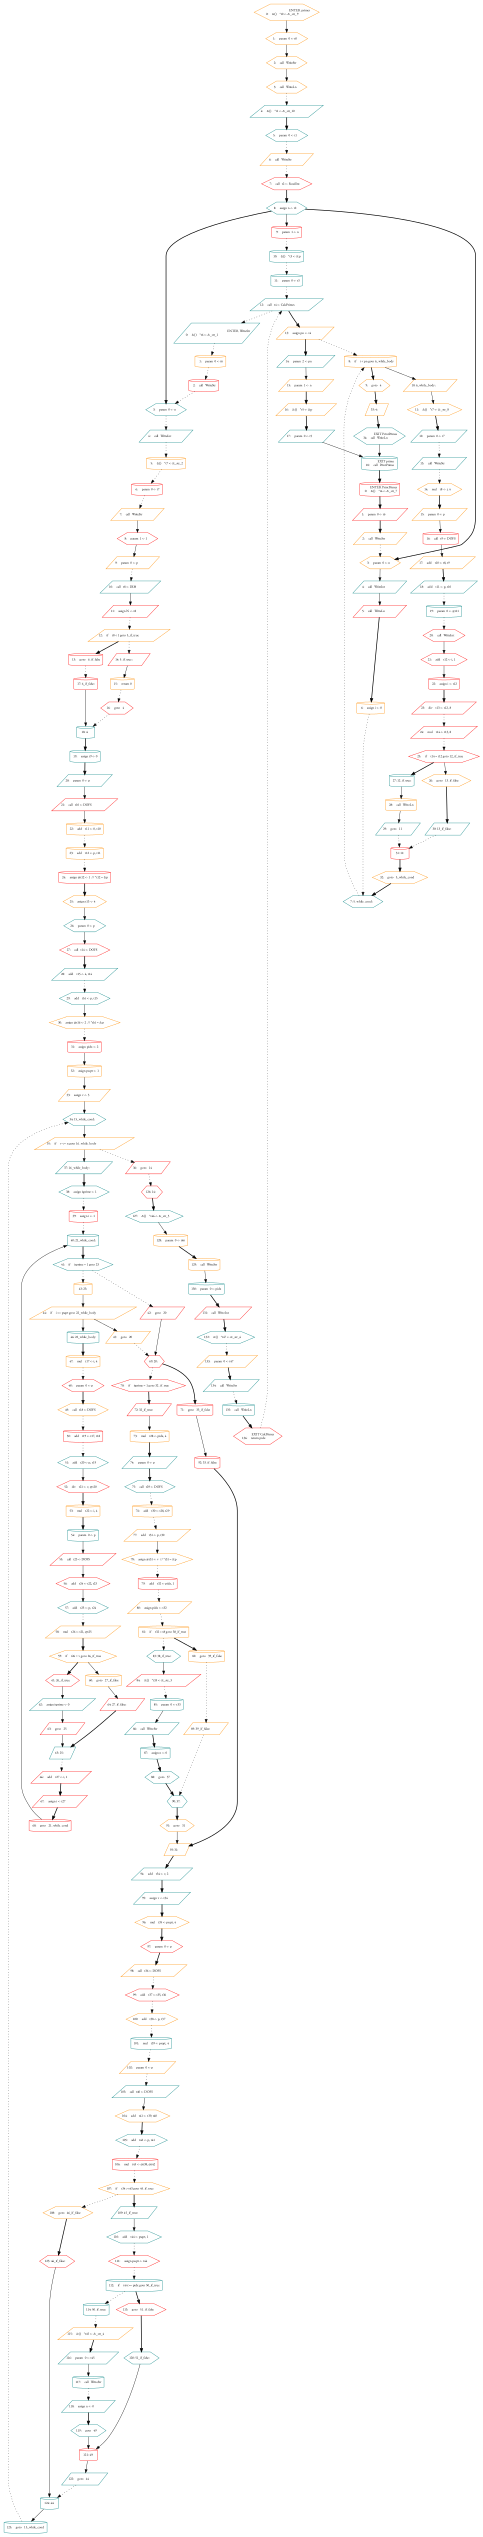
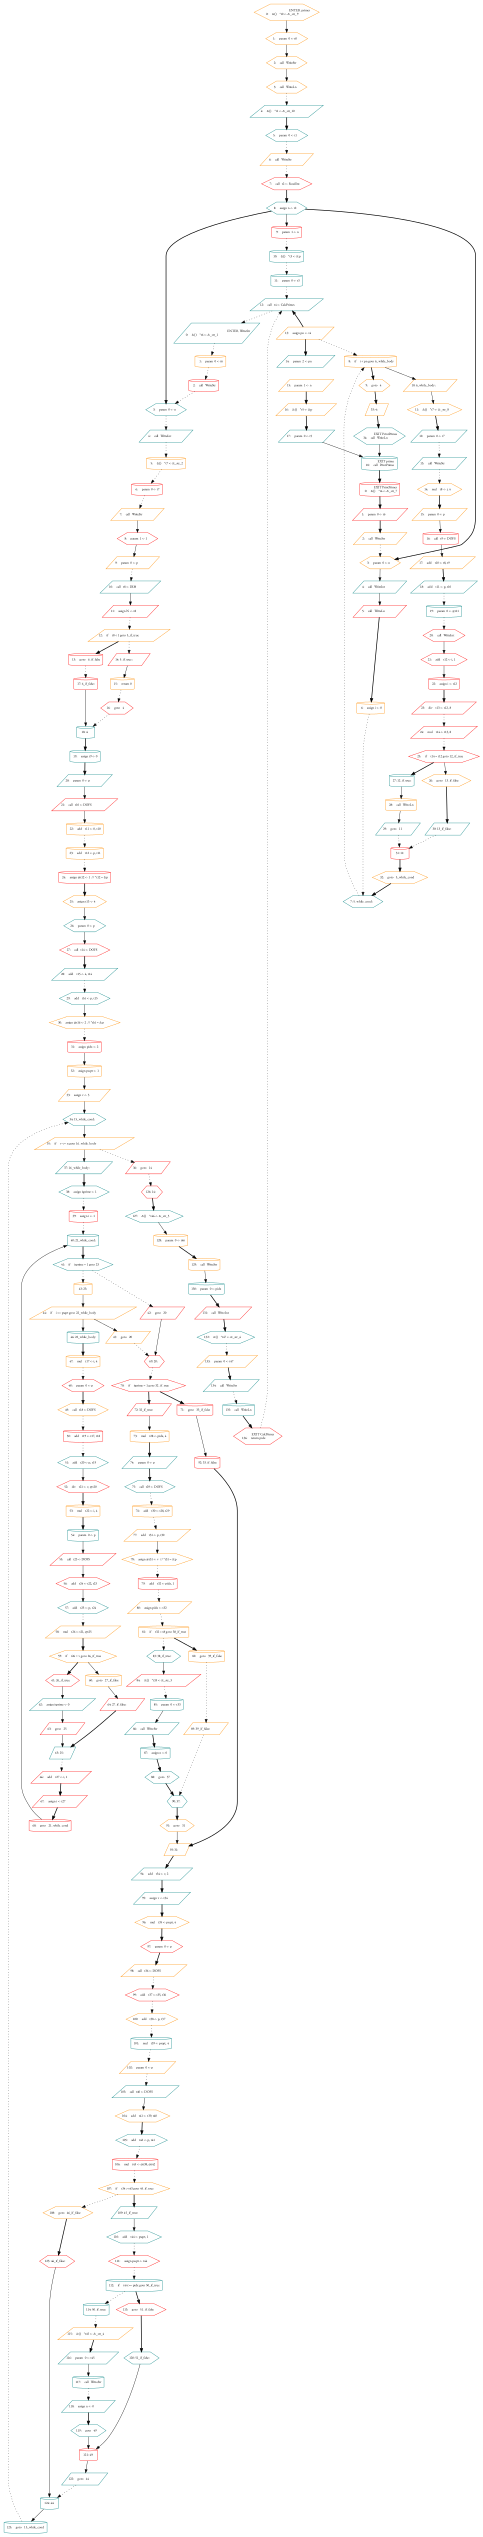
edge "12:     call   t4 <- CalcPrimes" -> "13:     assign pn <- t4": reversed
edge "14:     param  2 <- pn" -> "15:     param  1 <- n": removed
node "ENTER PrintPrimes 0:     &()    *t6 <- &_str_7": label "ENTER PrintPrimes 0:     &()    *t6 <- &_str_7" -> "EXIT PrintPrimes 0:     &()    *t6 <- &_str_7"
edge "69: 20:" -> "71:     goto   33_if_false": now "70:     if     isprime = 1 goto 32_if_true" -> "71:     goto   33_if_false"
